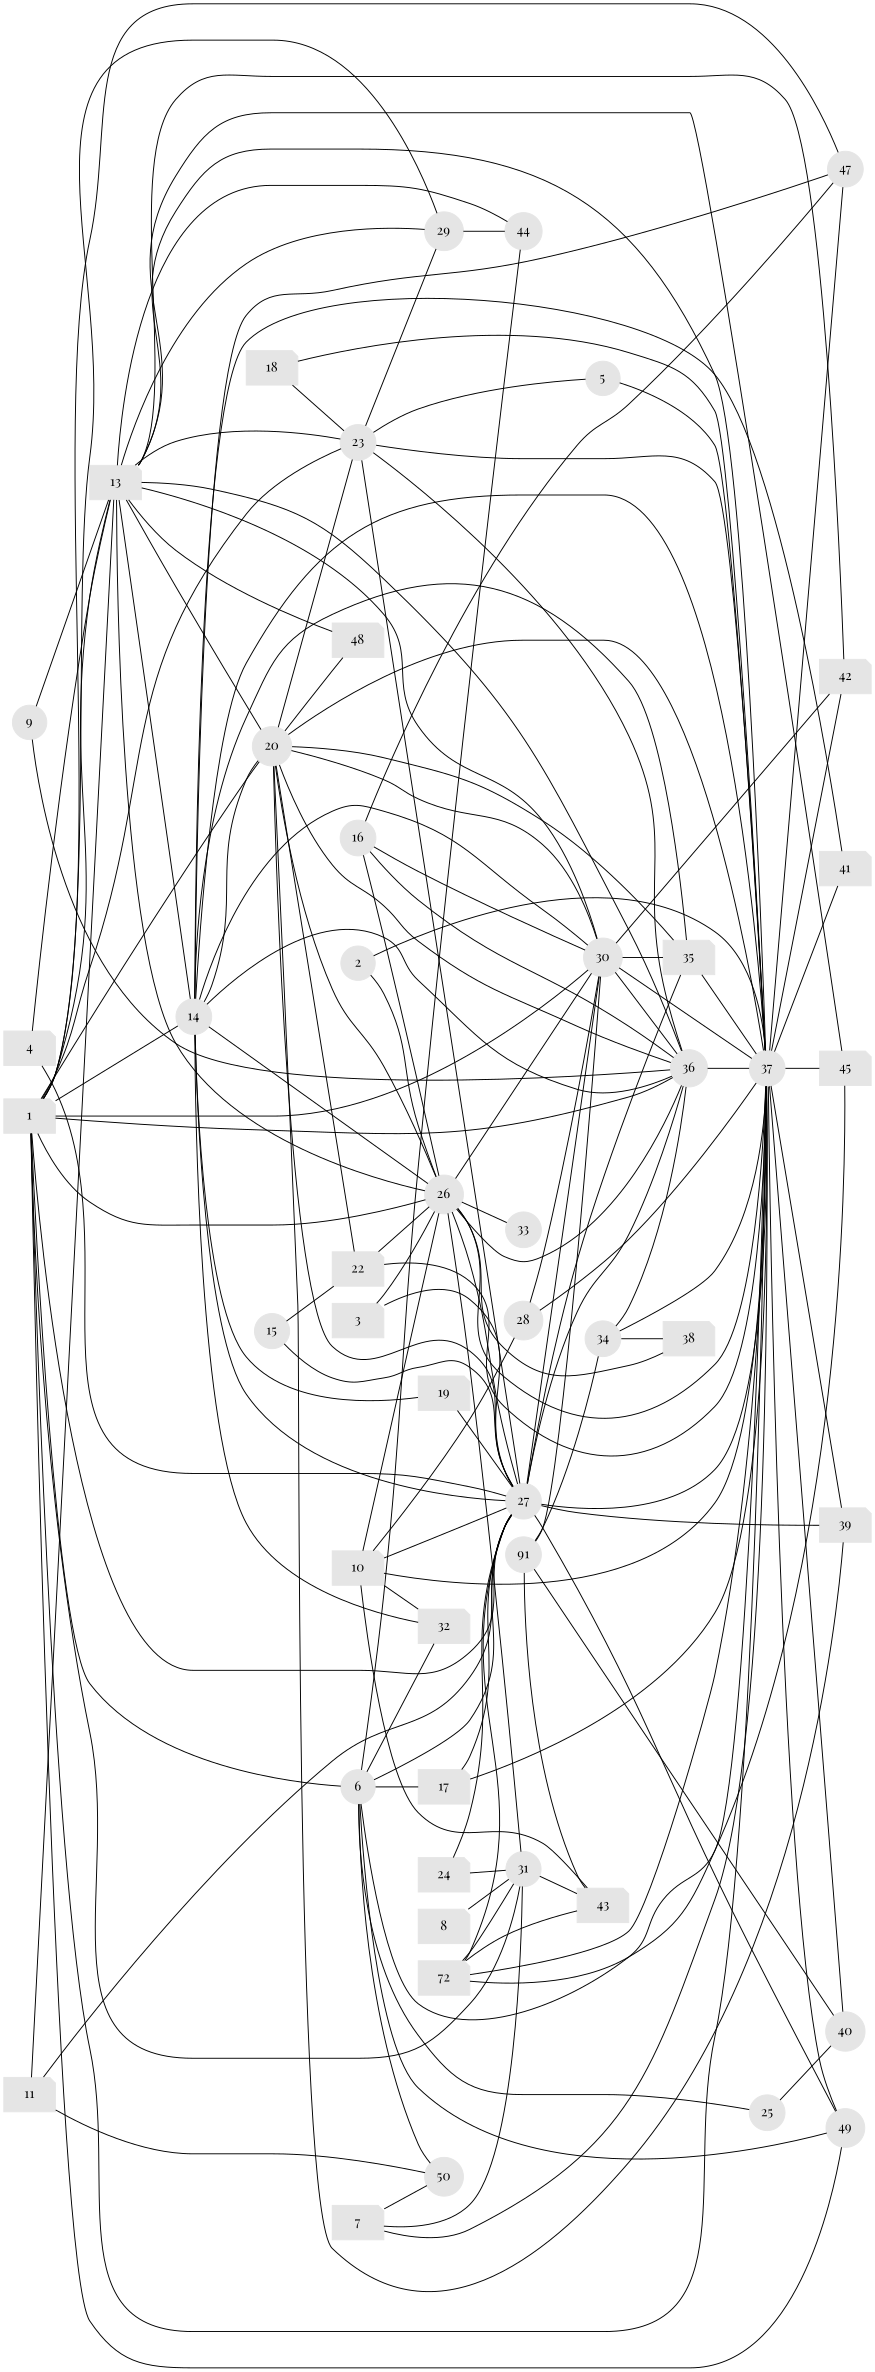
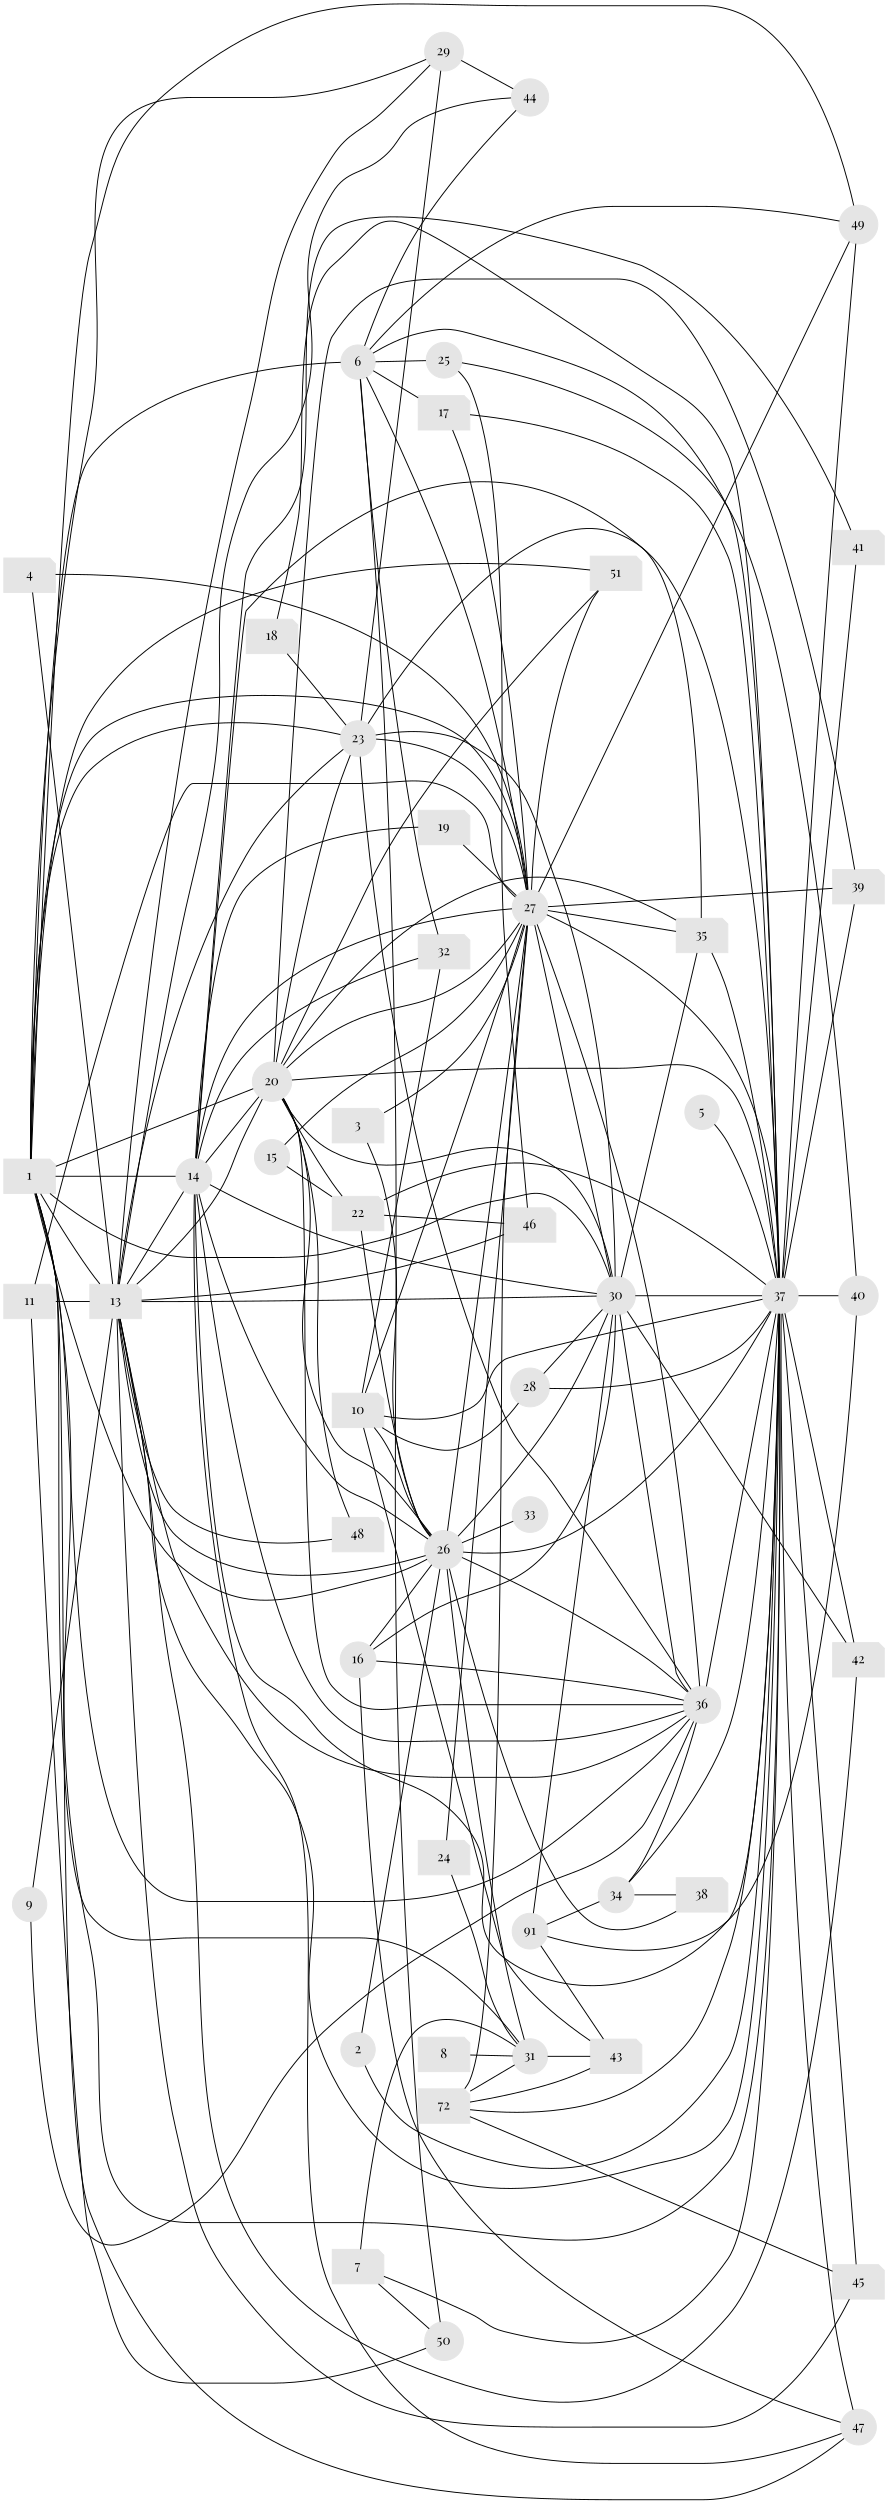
edge "5" -- "23": now "30" -- "23"
node "51": added
node "46": added
